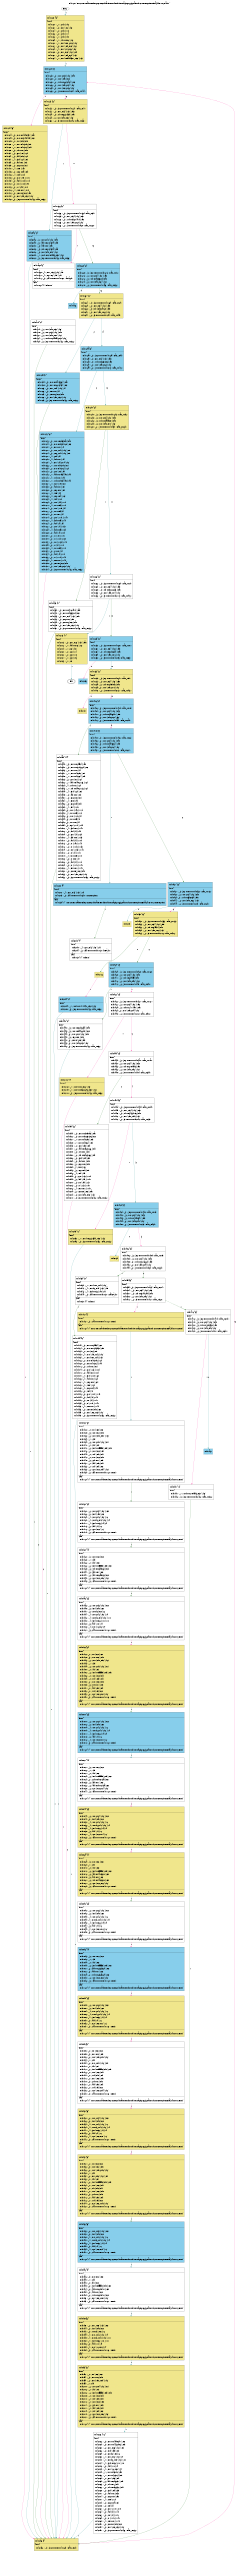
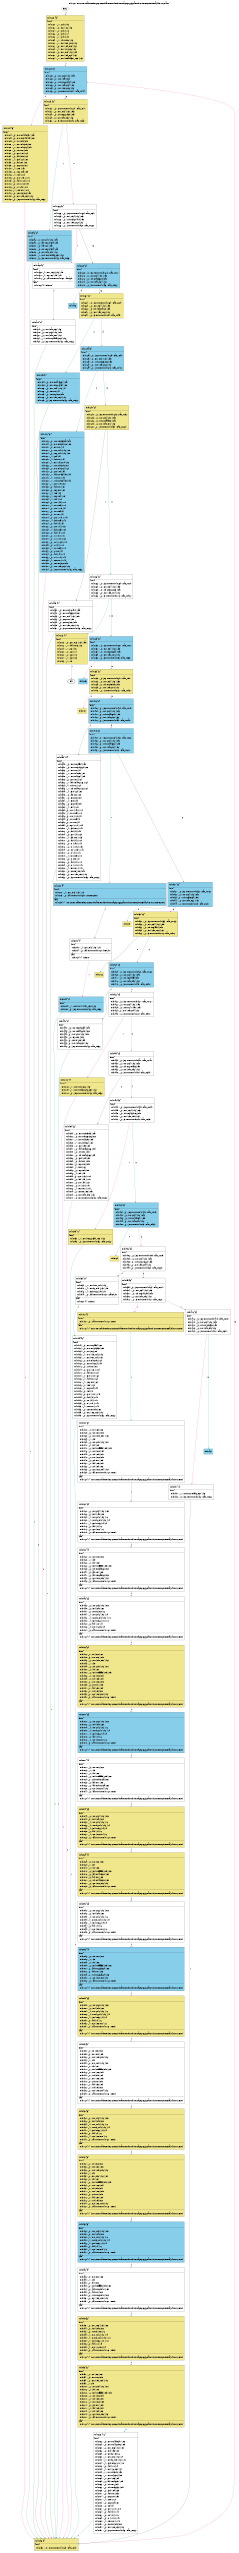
edge "0x401a6e [13]" -> "0x401a7b [21]": added, label "1"
edge "0x402126" -> "0x4020d9 [12]": now "0x4020d0 [9]" -> "0x4020d9 [12]"
